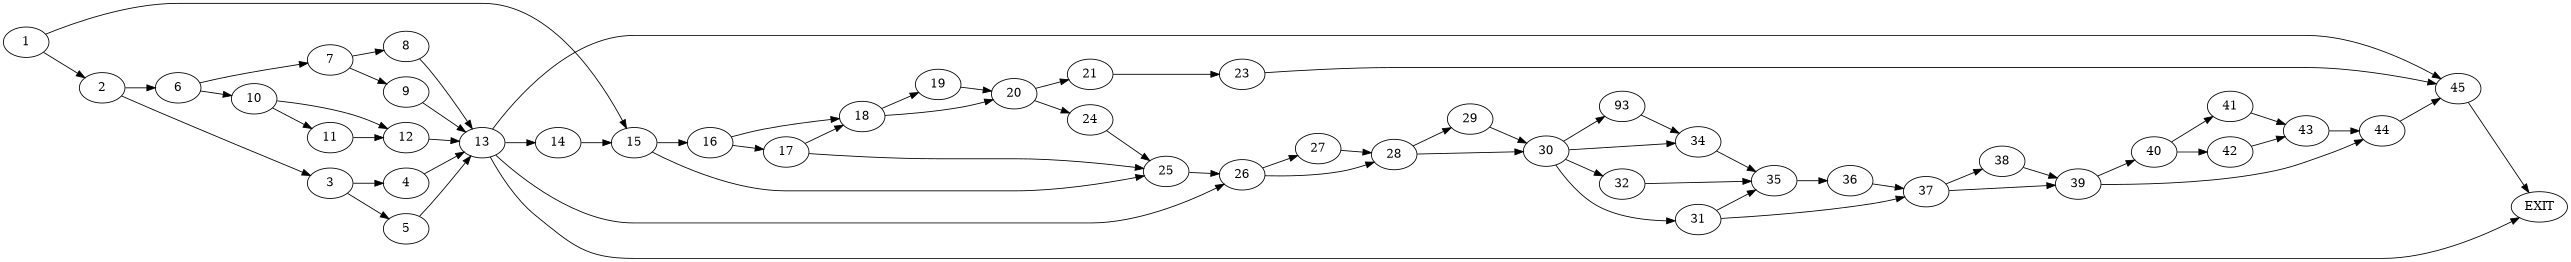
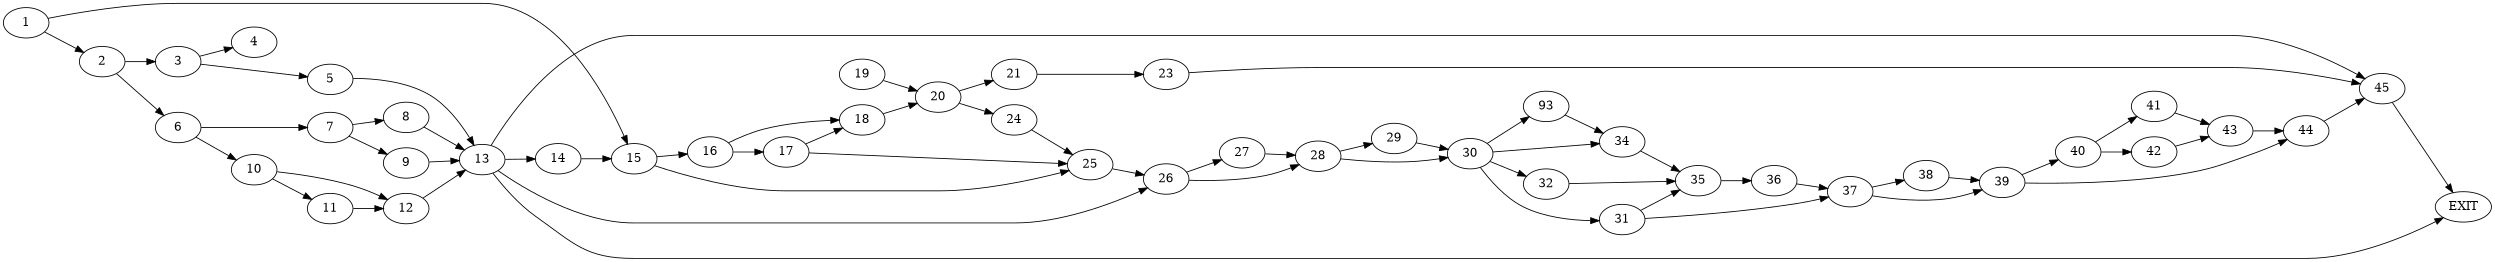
edge "18" -> "19": removed
edge "4" -> "13": removed
